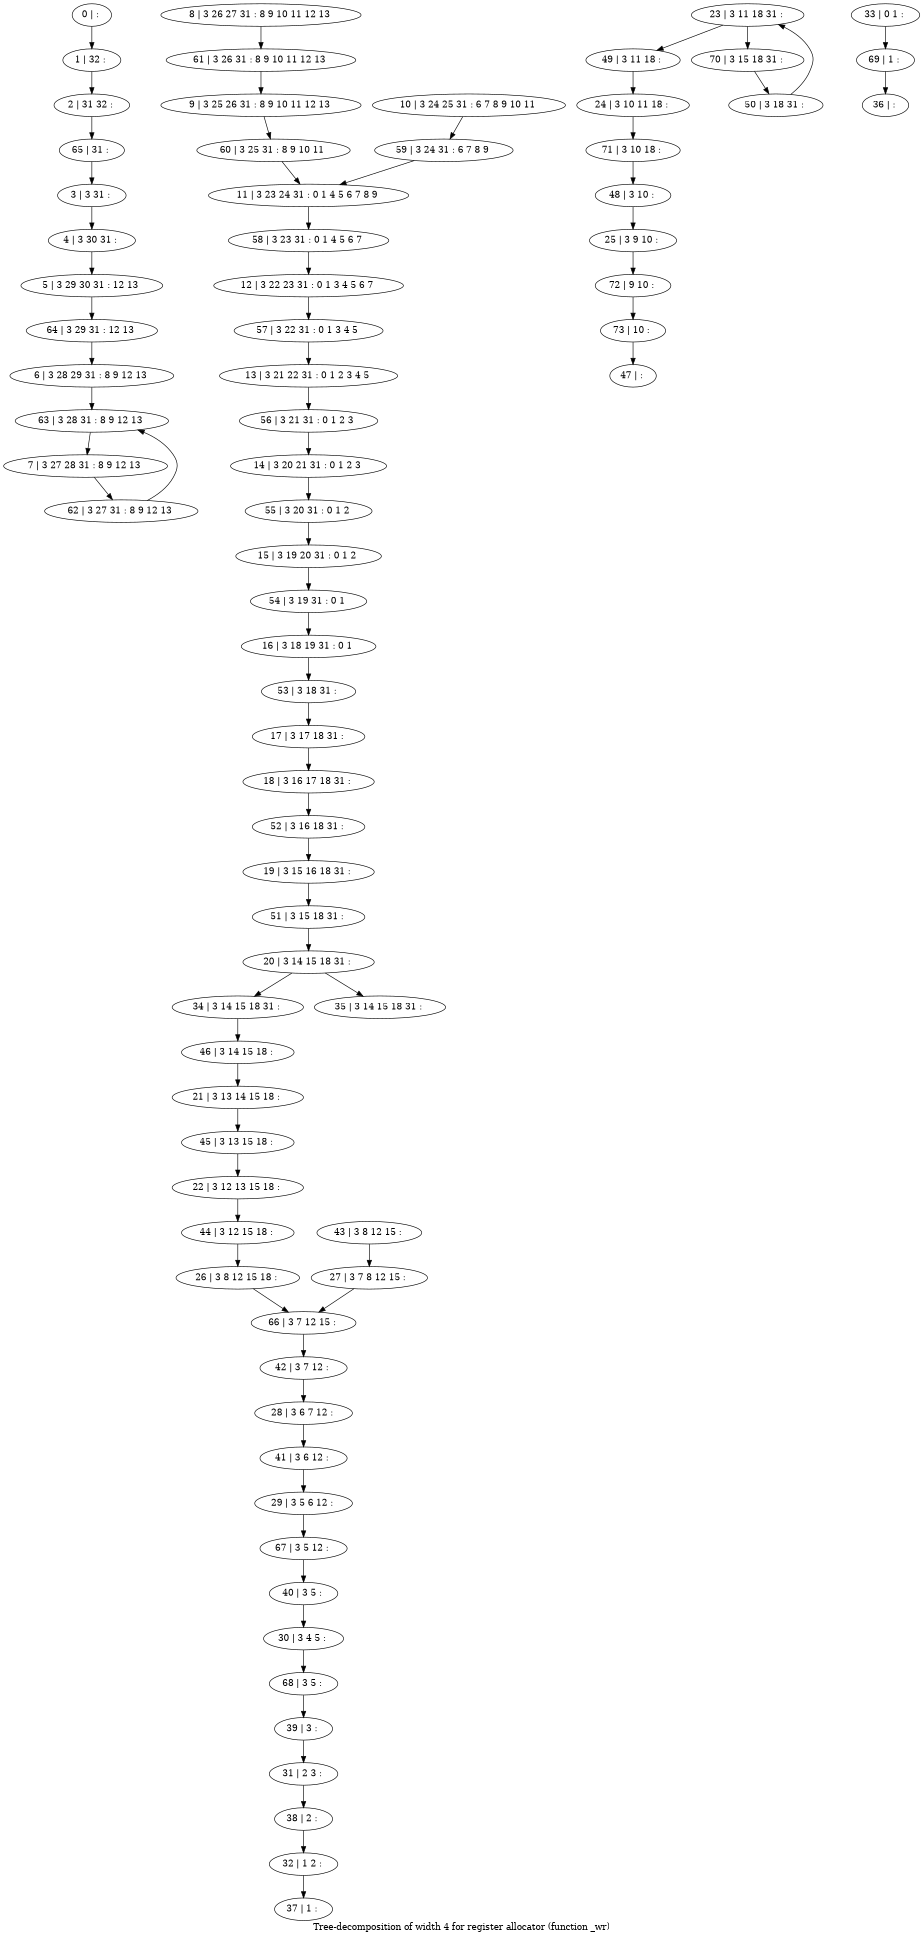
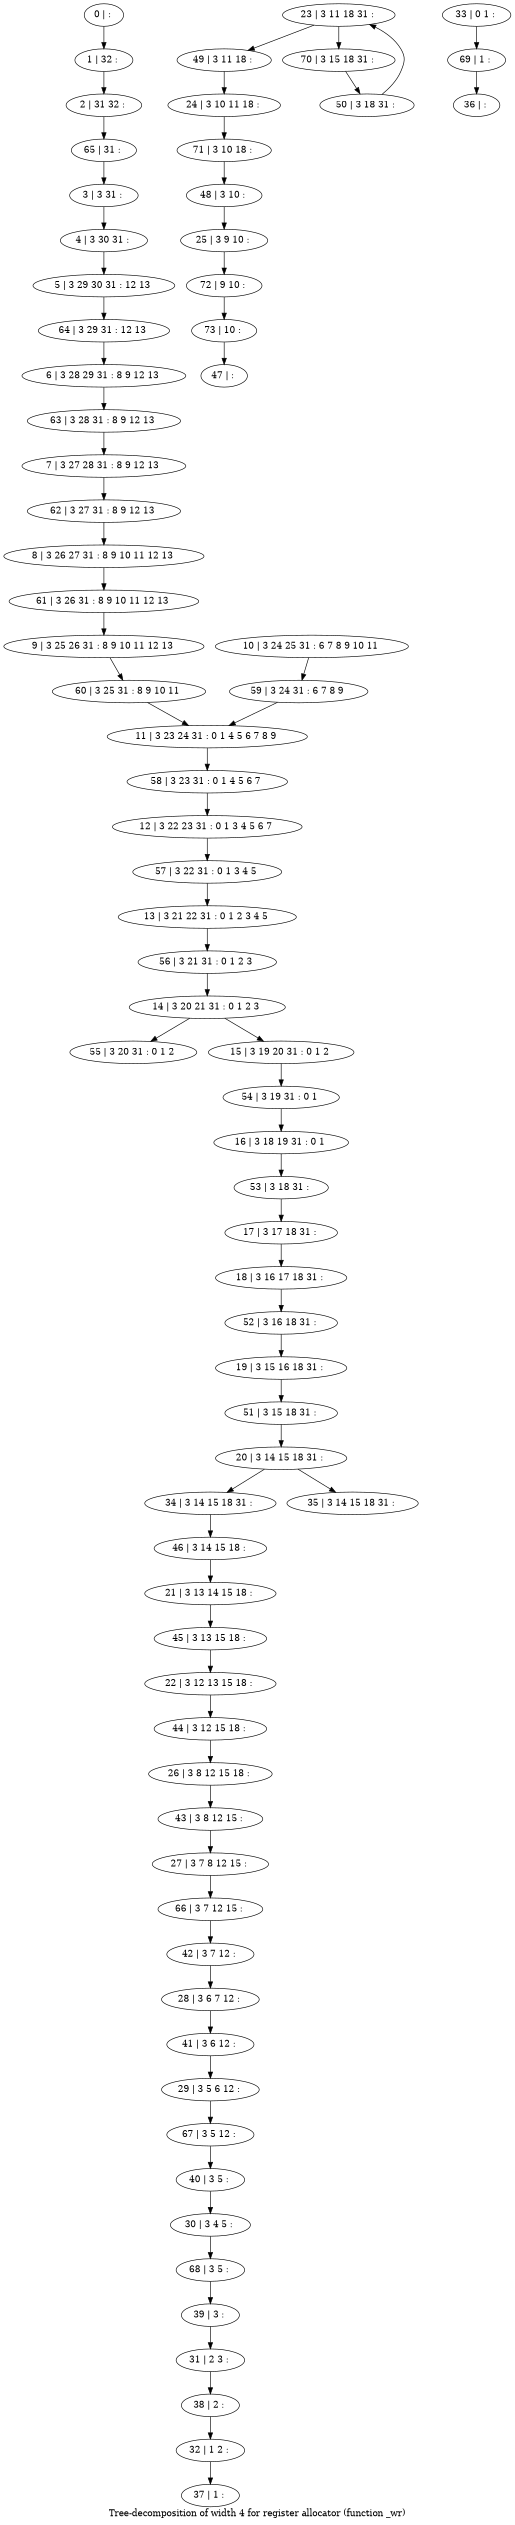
edge "62 | 3 27 31 : 8 9 12 13" -> "63 | 3 28 31 : 8 9 12 13": now "62 | 3 27 31 : 8 9 12 13" -> "8 | 3 26 27 31 : 8 9 10 11 12 13"
edge "55 | 3 20 31 : 0 1 2" -> "15 | 3 19 20 31 : 0 1 2": now "14 | 3 20 21 31 : 0 1 2 3" -> "15 | 3 19 20 31 : 0 1 2"
edge "26 | 3 8 12 15 18 :" -> "66 | 3 7 12 15 :": now "26 | 3 8 12 15 18 :" -> "43 | 3 8 12 15 :"
